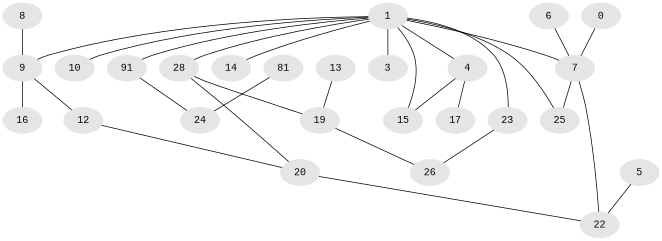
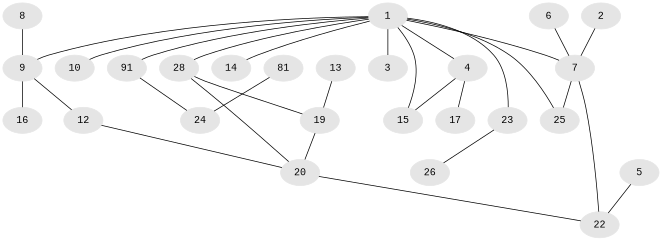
node "0": label "0" -> "2"
edge "19" -- "26": now "19" -- "20"
